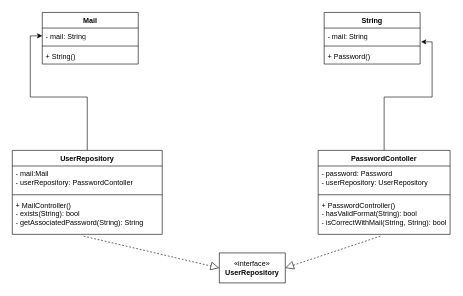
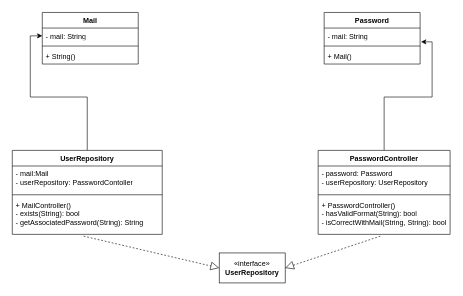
node "String": label "String" -> "Password"
node "+ Password()": label "+ Password()" -> "+ Mail()"
node "PasswordContoller": label "PasswordContoller" -> "PasswordController"
